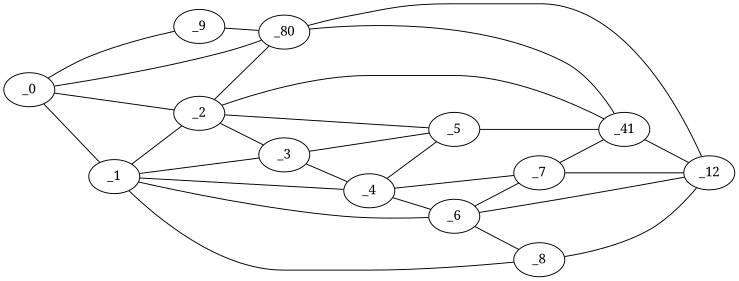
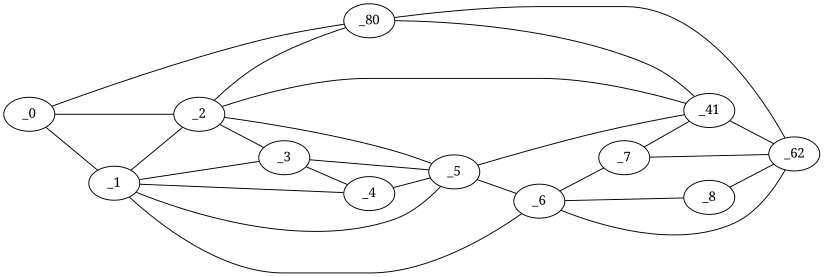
node "_9": removed
node "_12": label "_12" -> "_62"
edge "_7" -- "_4": removed
edge "_4" -- "_6": now "_5" -- "_6"
edge "_1" -- "_8": now "_1" -- "_5"
